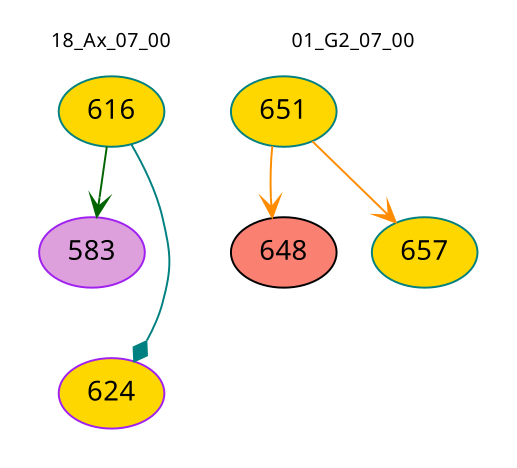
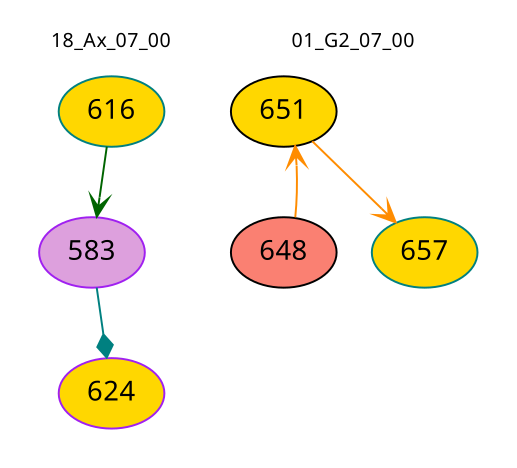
node "651": color teal -> black
edge "651" -> "648": reversed
edge "616" -> "624": now "583" -> "624"
